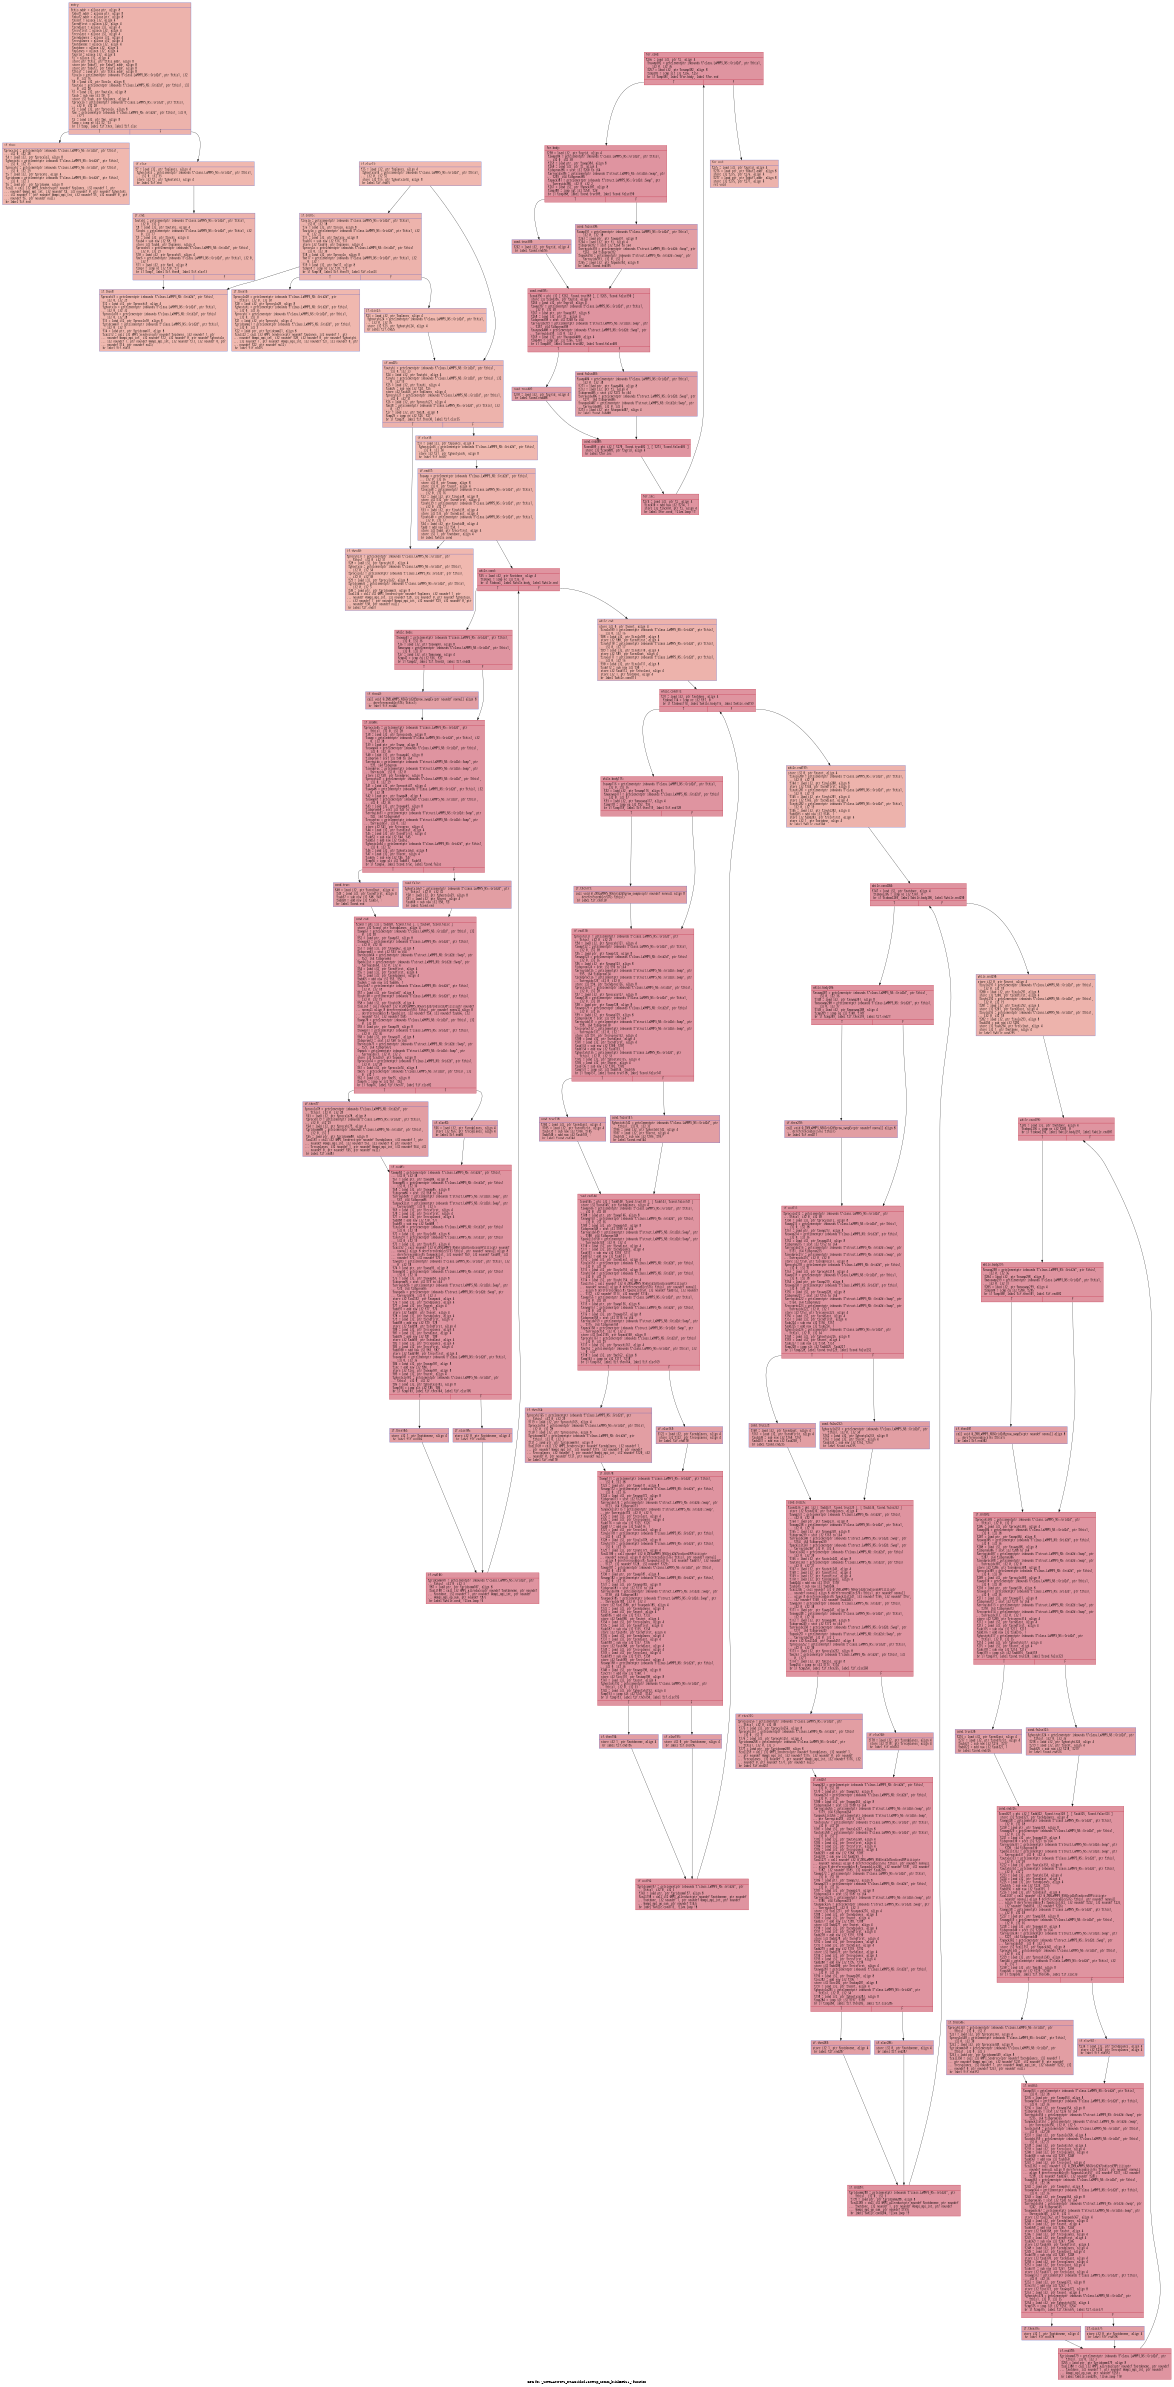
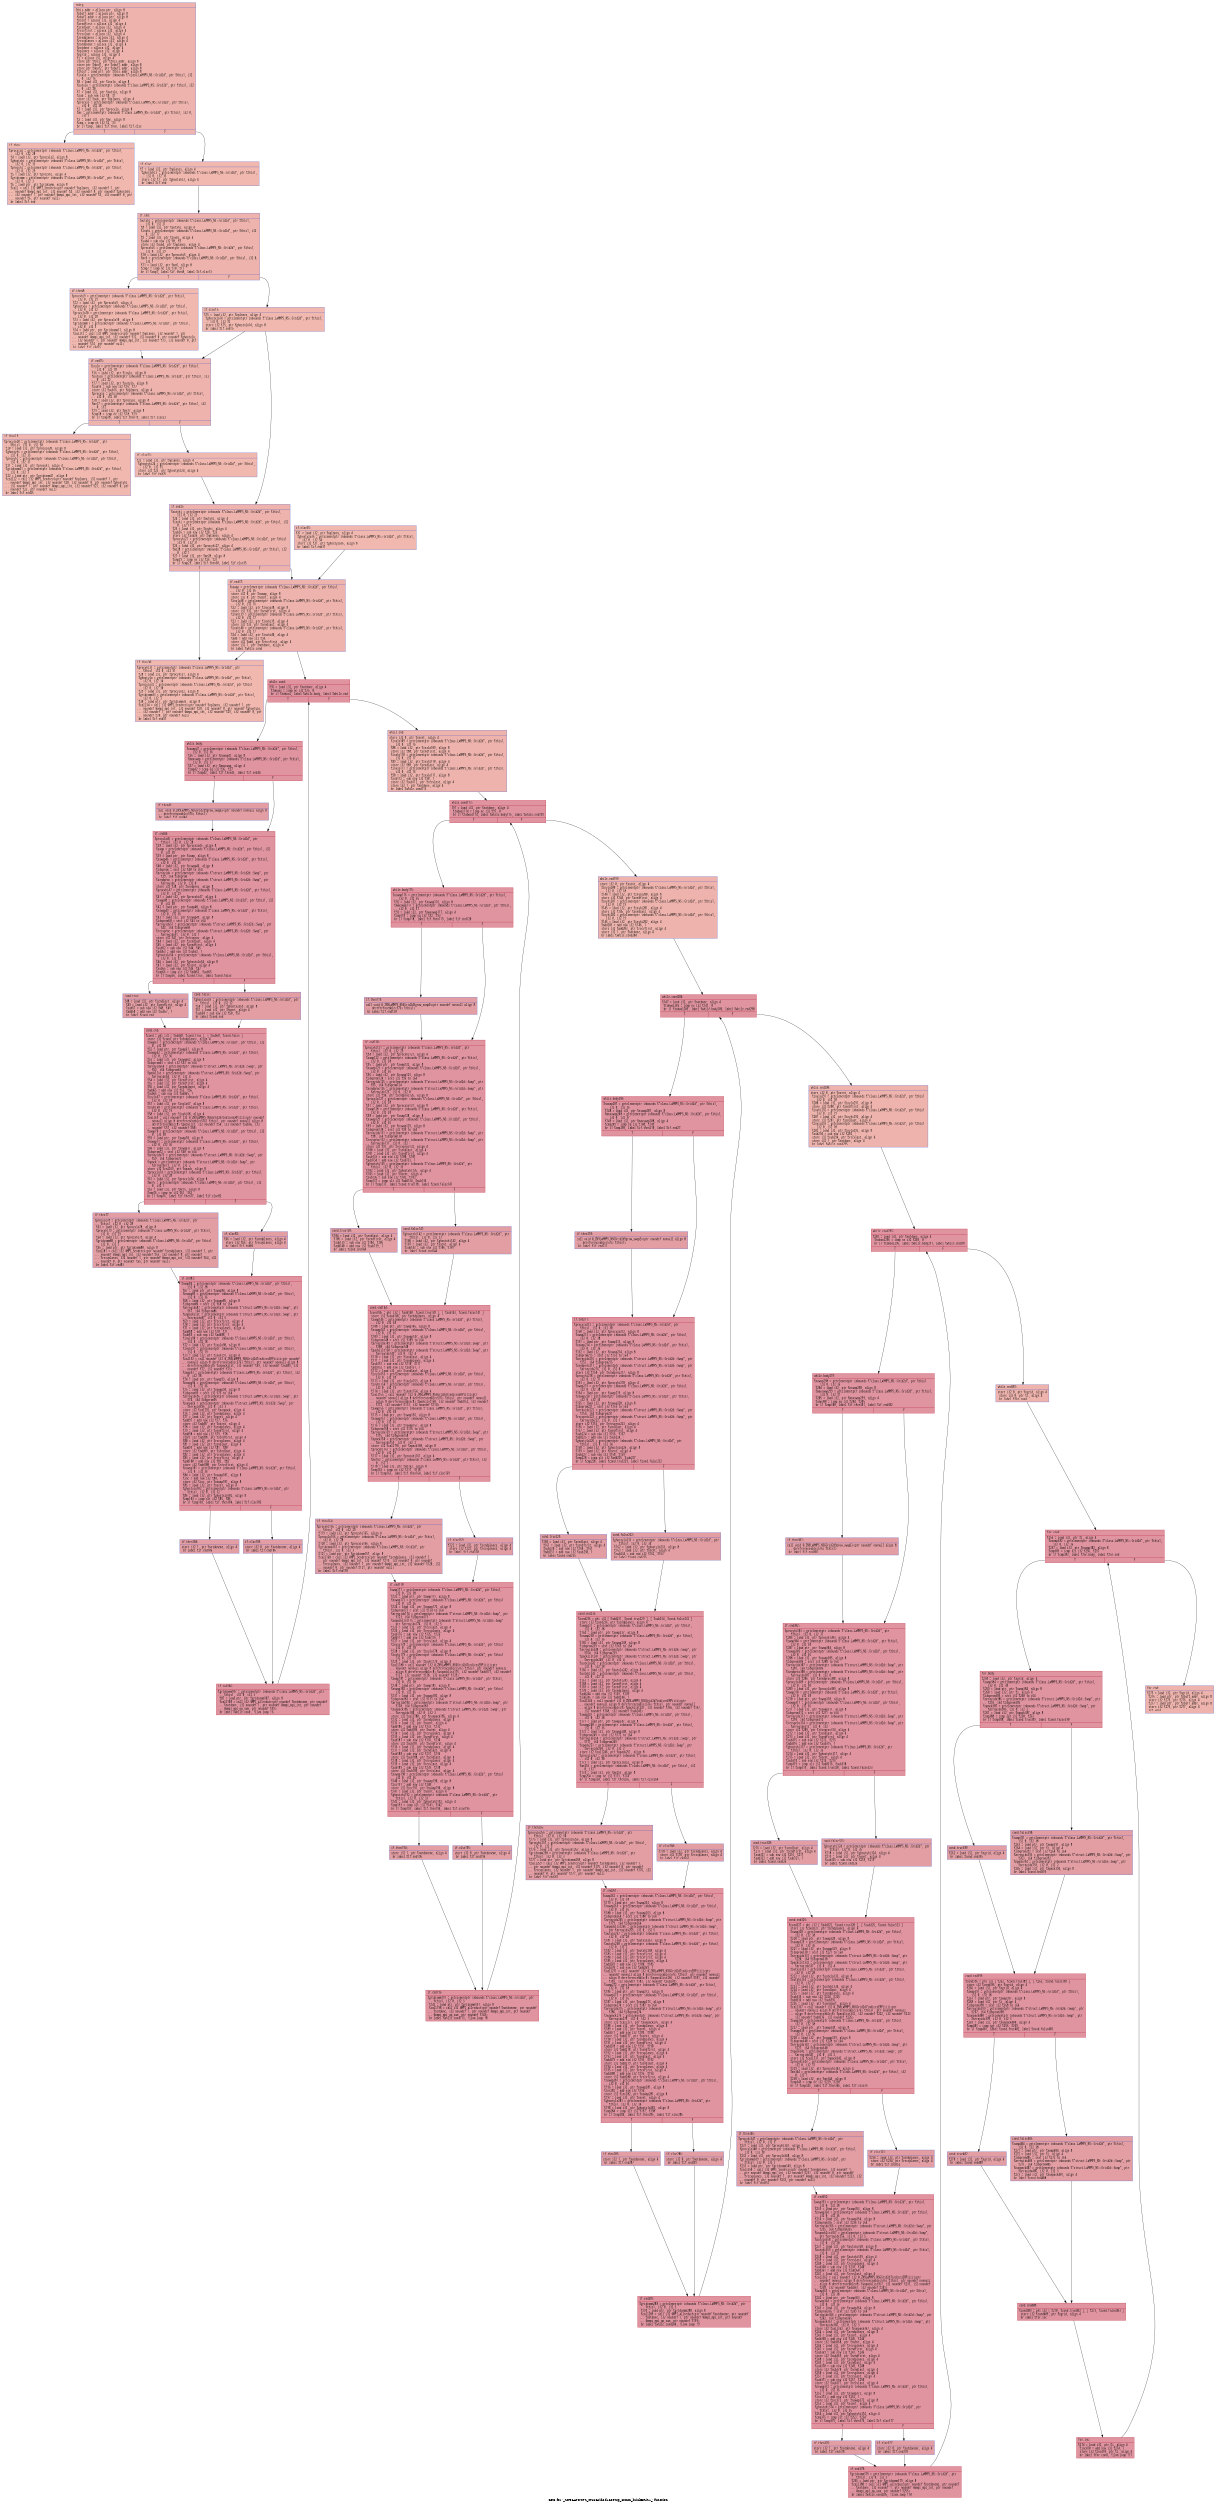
edge "if.end15:" -> "if.then8:": reversed
edge "if.end:" -> "if.else13:": added
edge "if.end25:" -> "if.else35:": now "if.end25:" -> "if.end37:"
node "while.end381:": added
